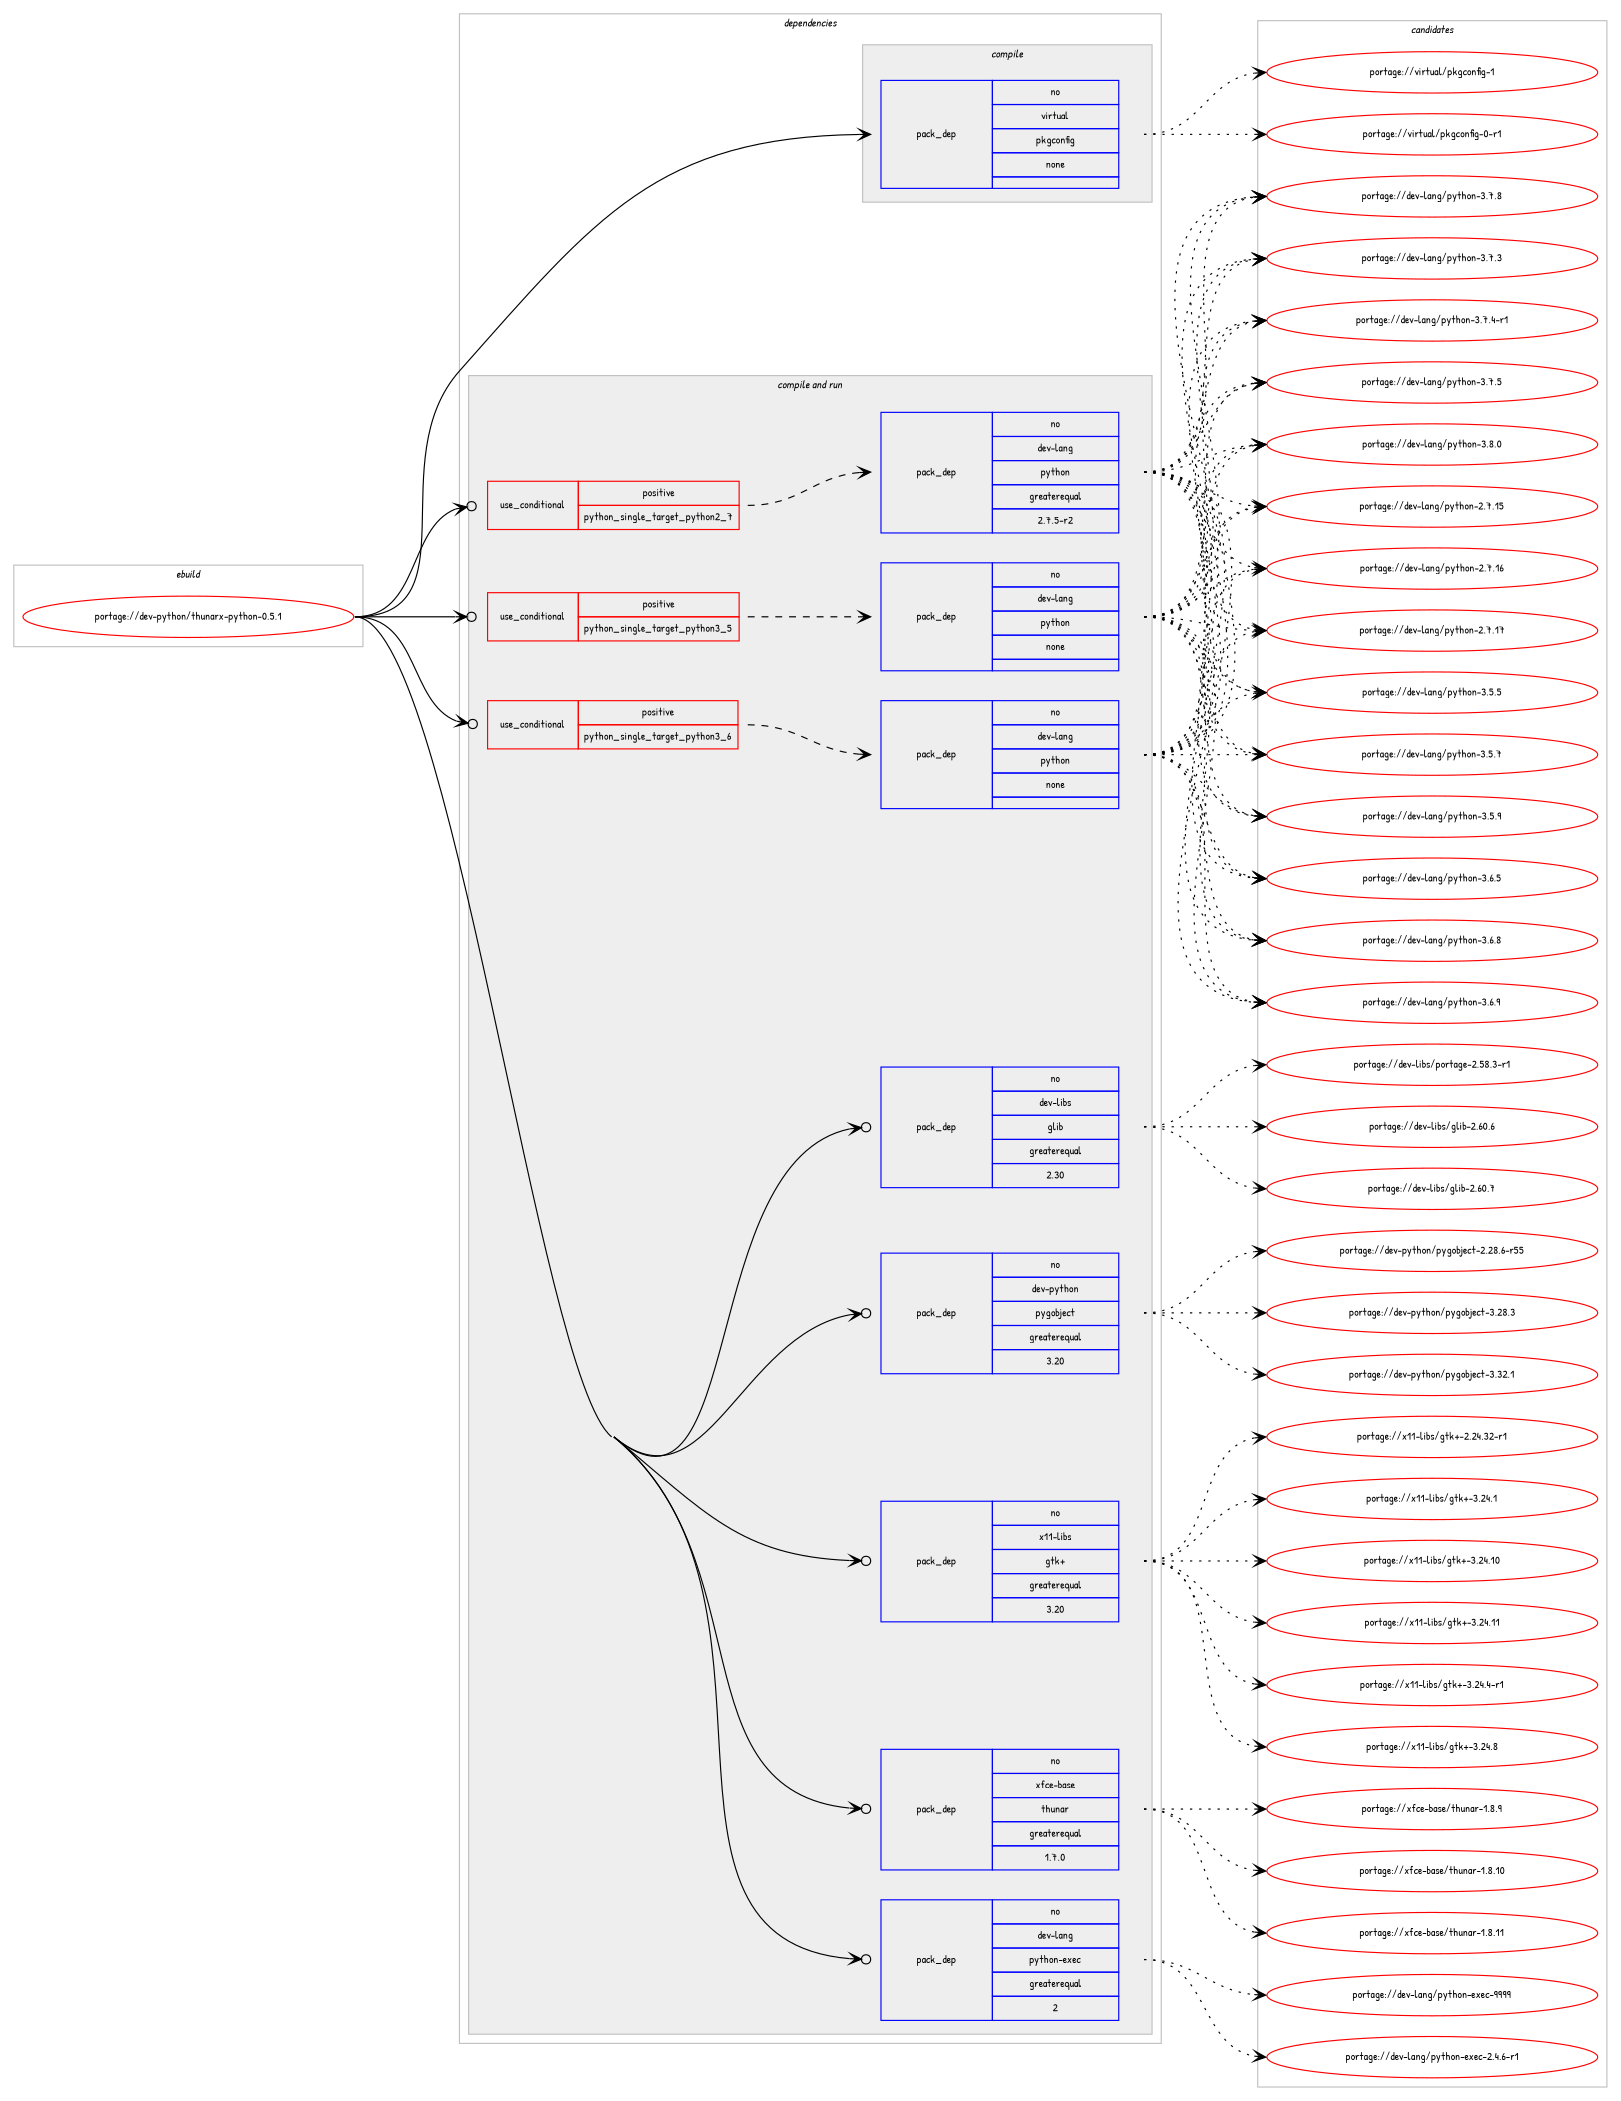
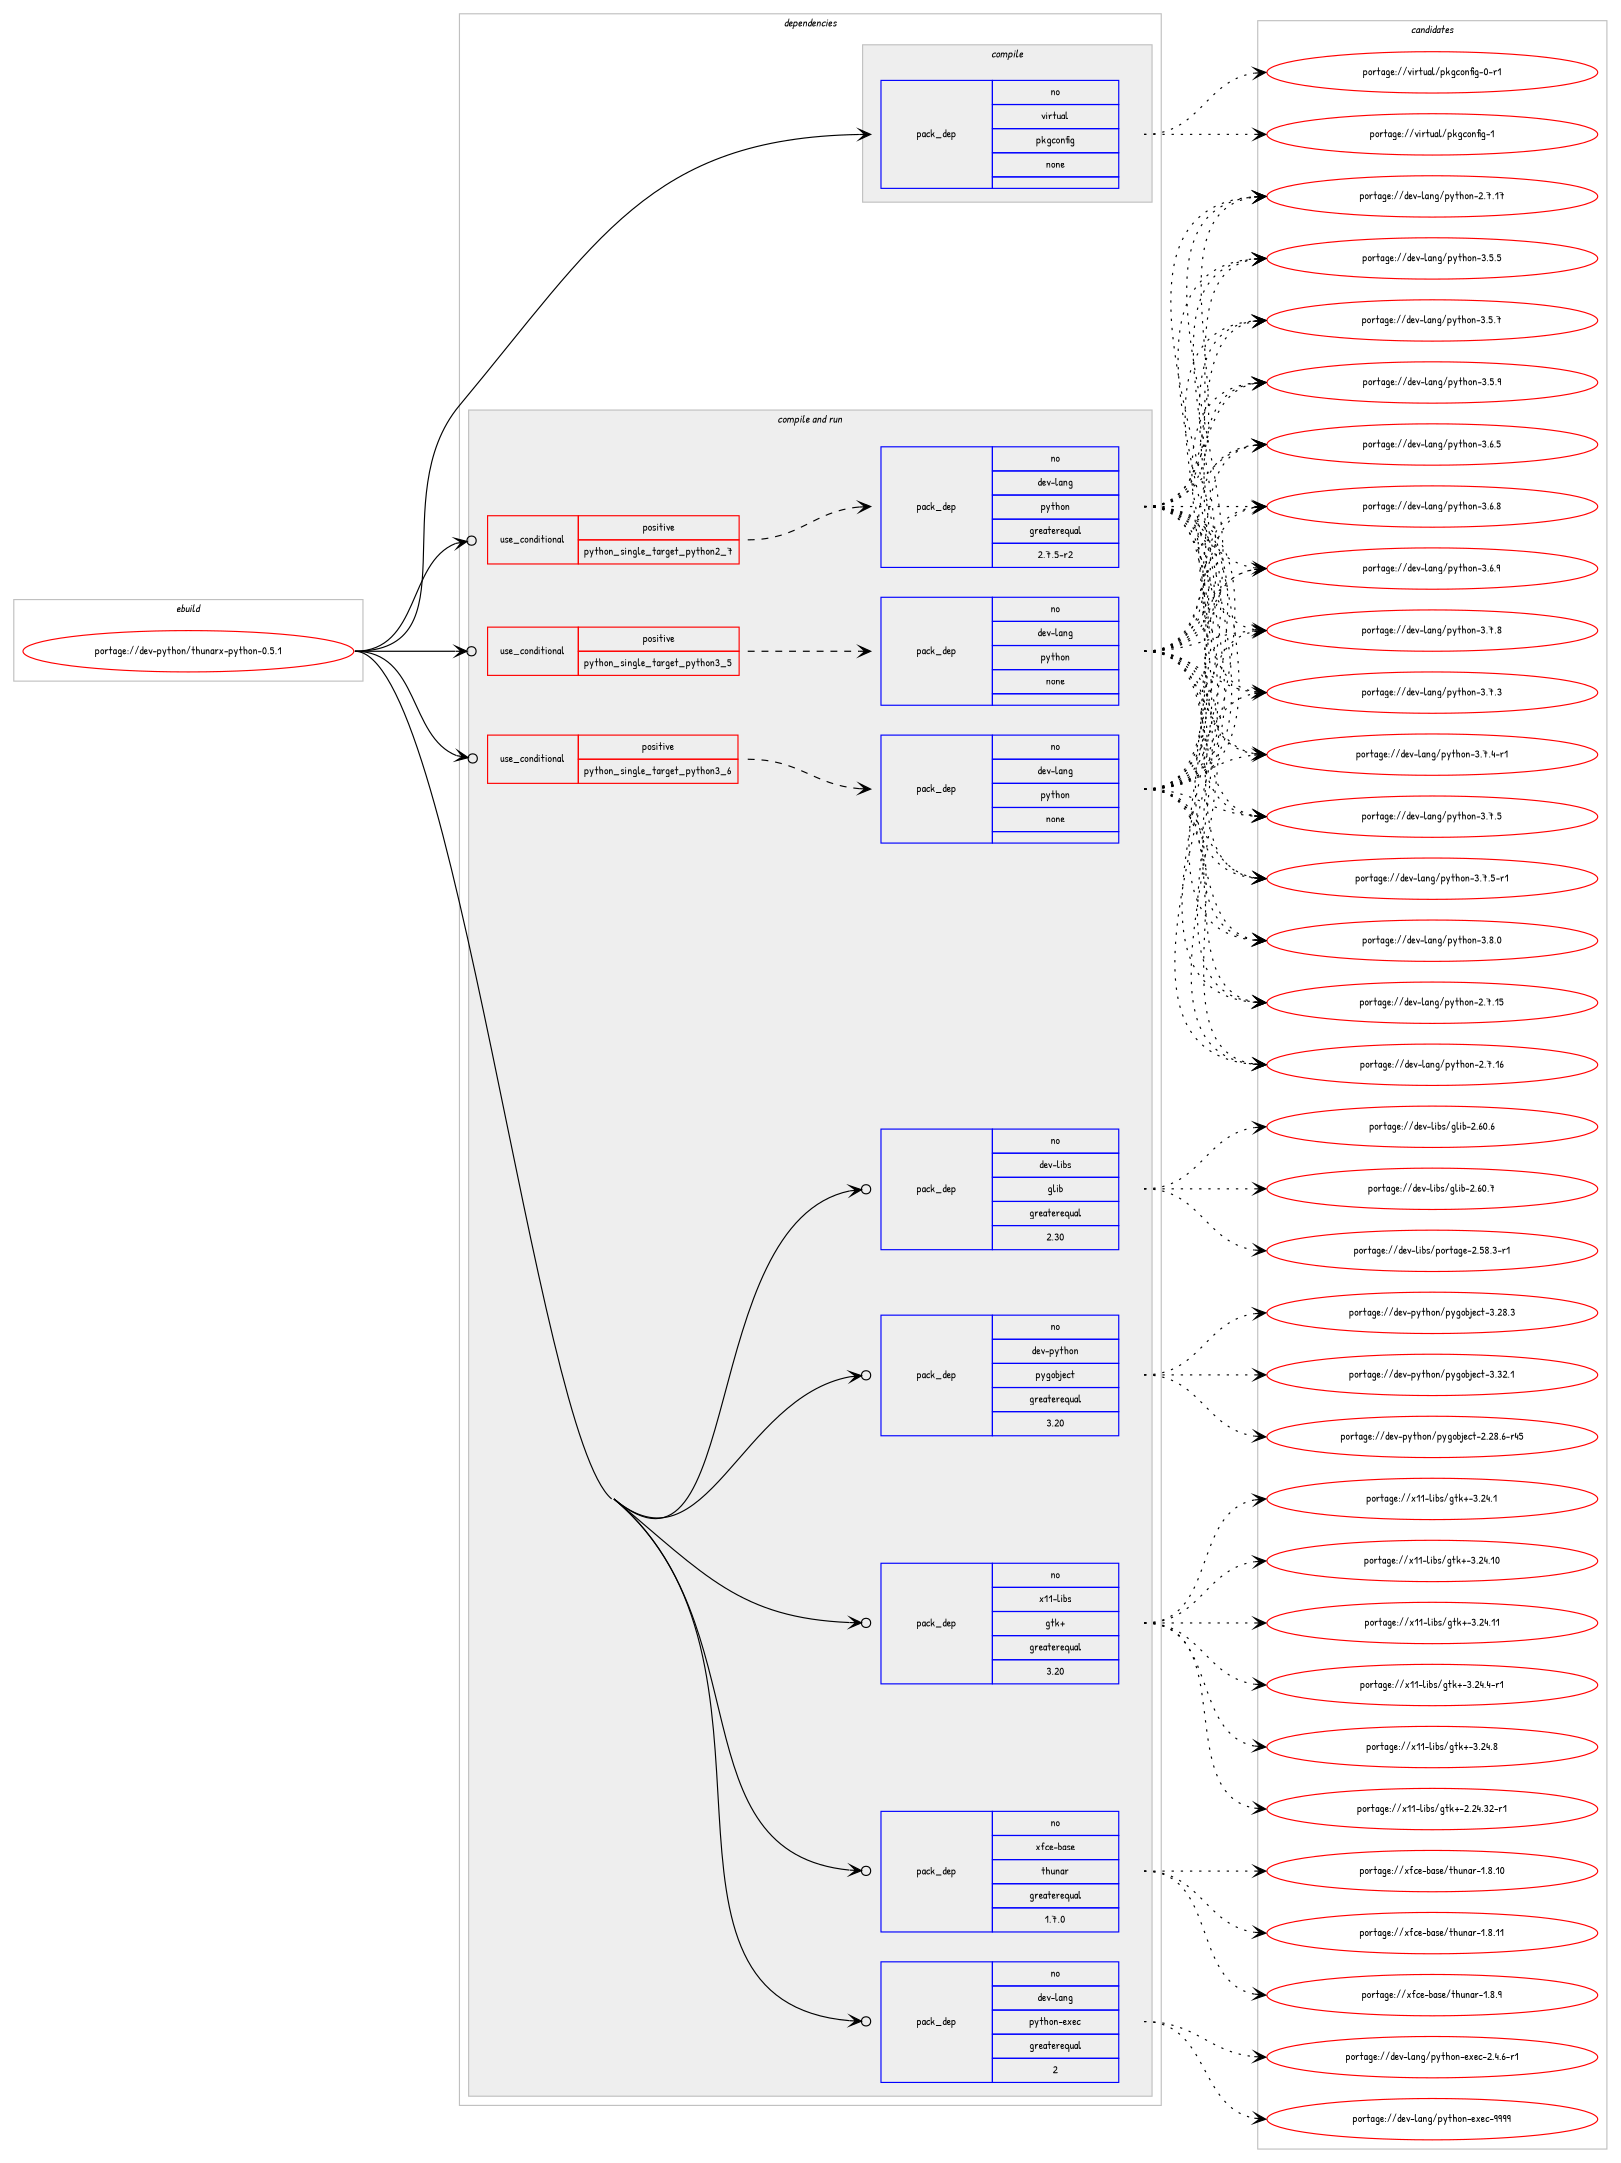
node "portage://dev-lang/python-3.7.5-r1": added
node "portage://dev-python/pygobject-2.28.6-r55": label "portage://dev-python/pygobject-2.28.6-r55" -> "portage://dev-python/pygobject-2.28.6-r45"
